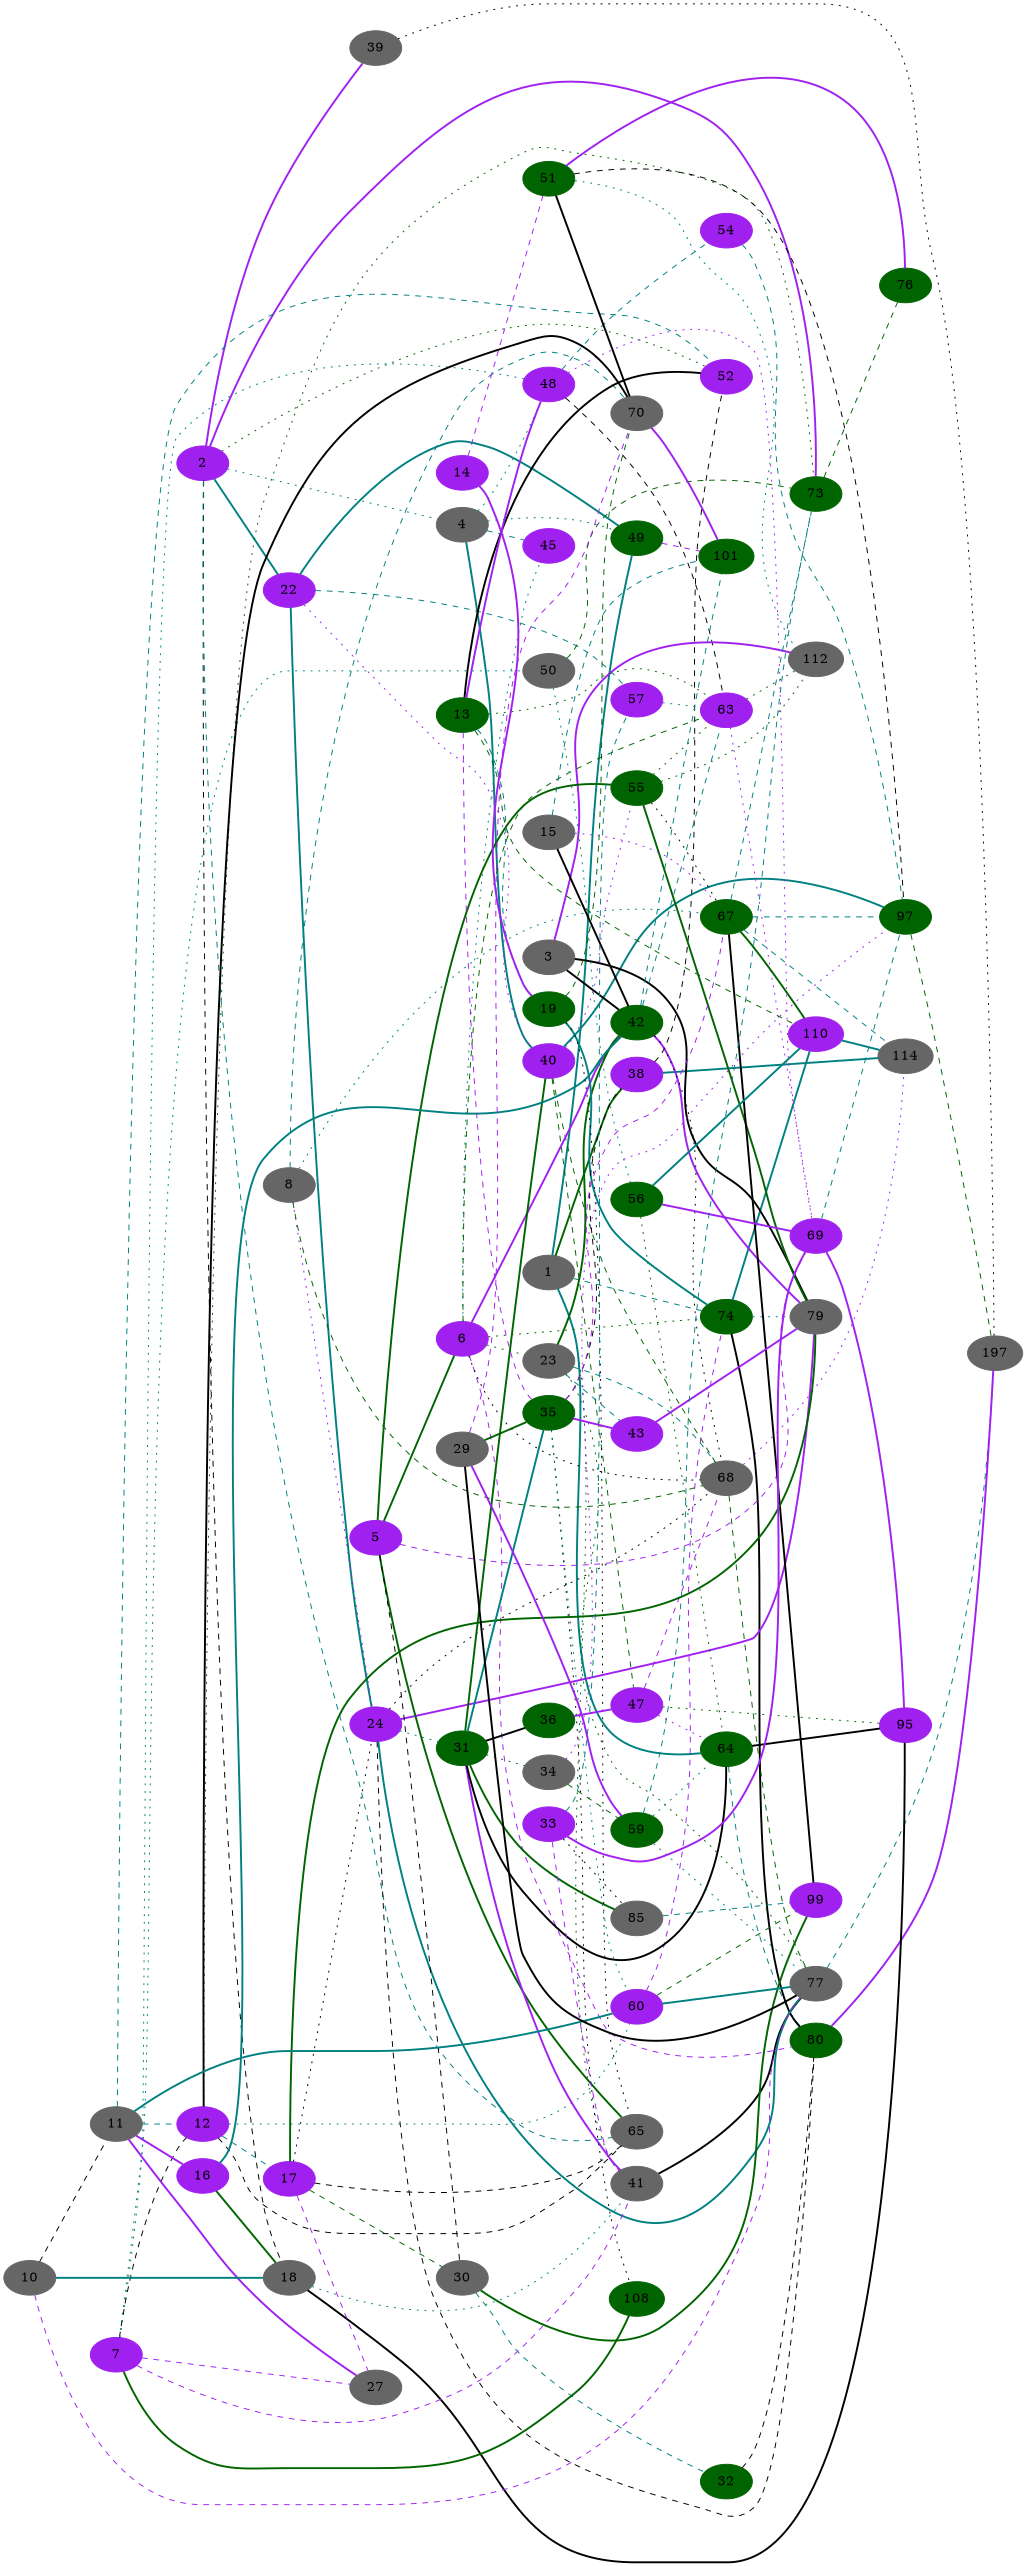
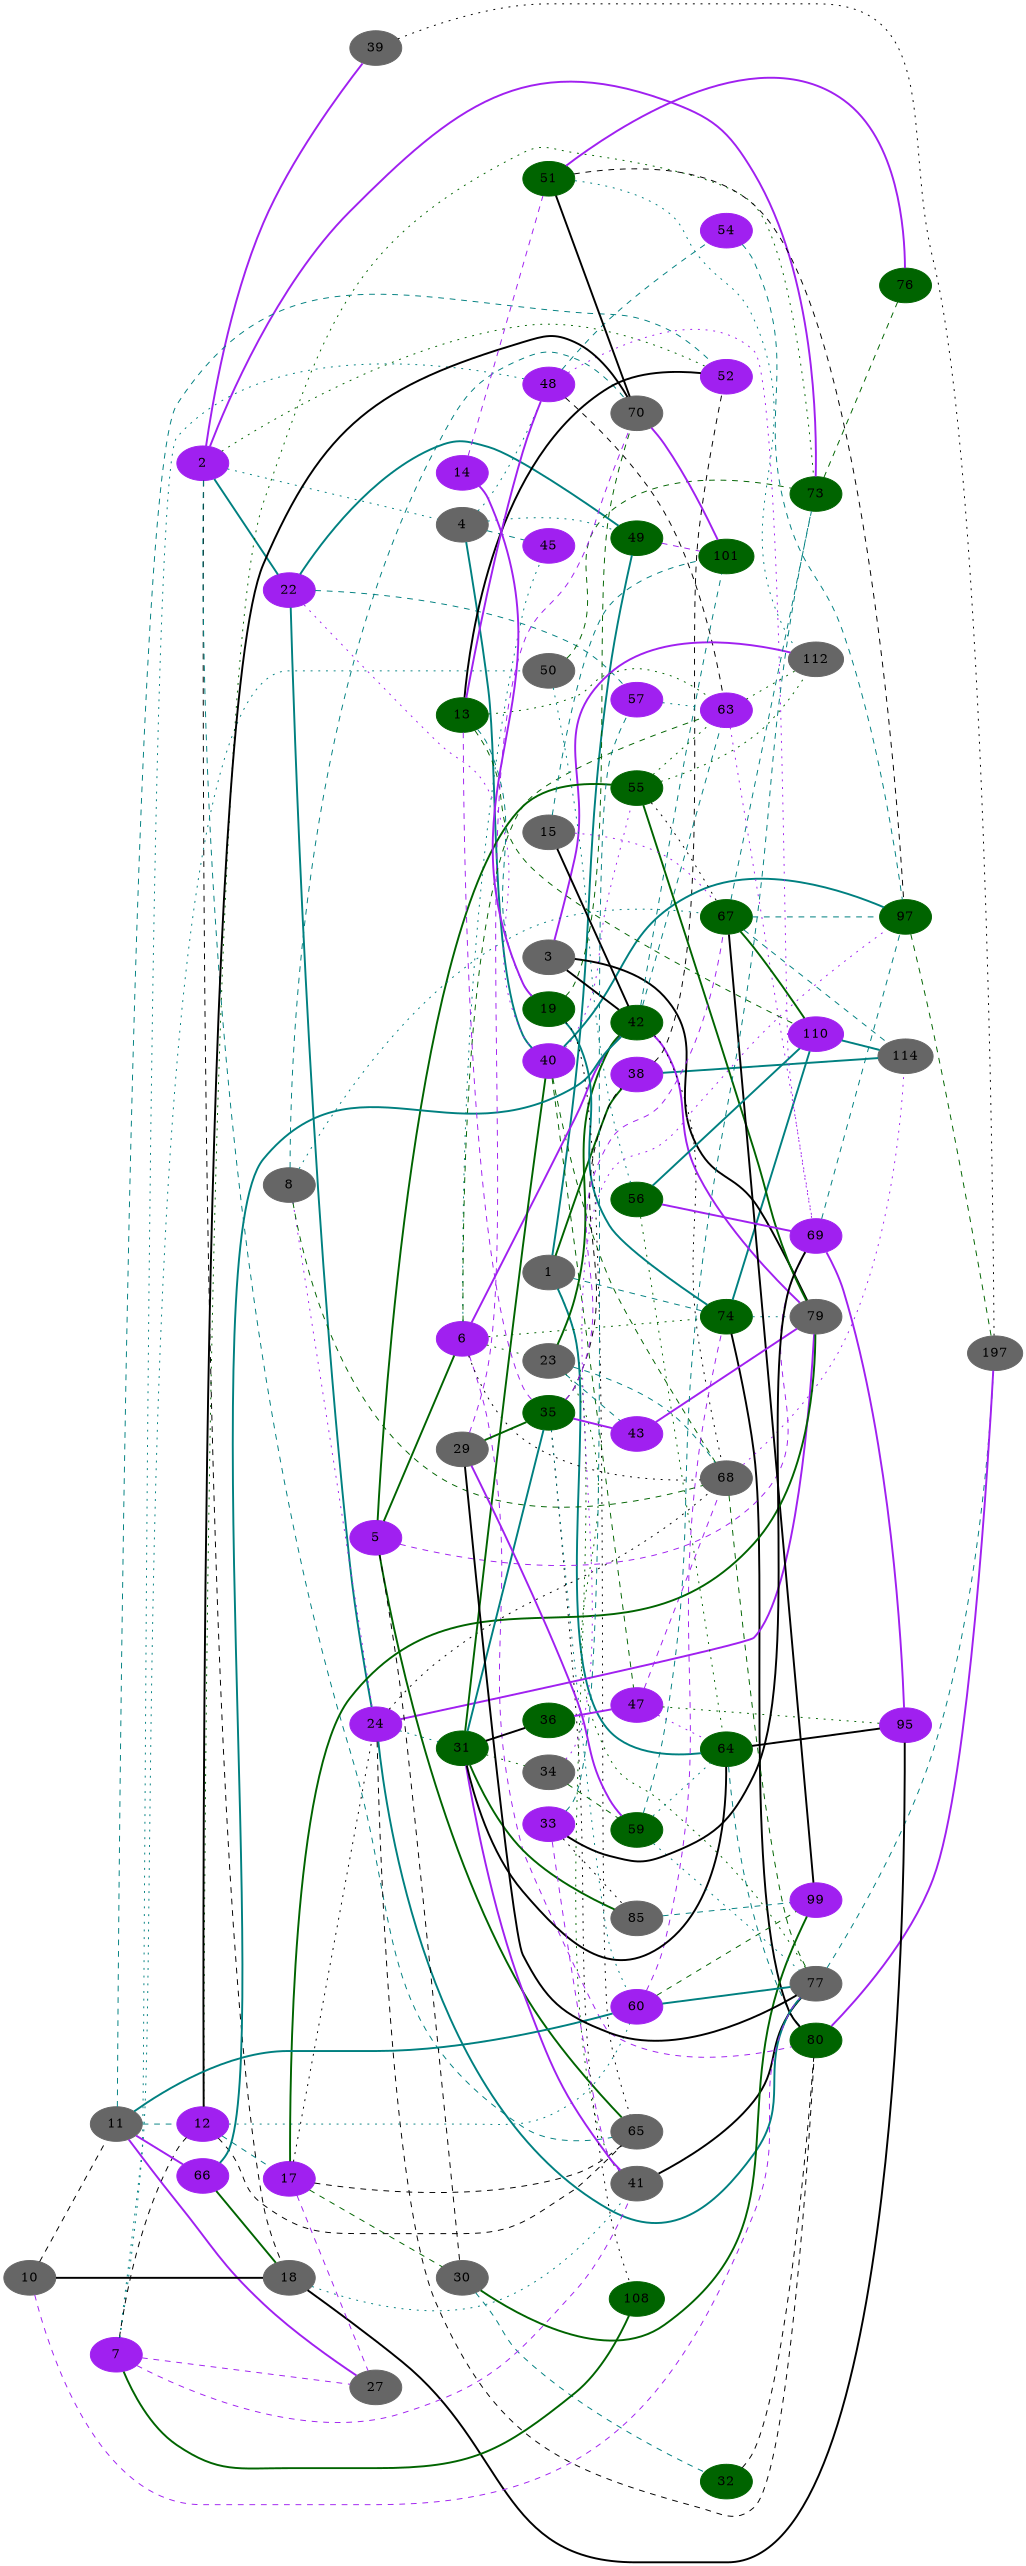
edge "69" -- "33": color purple -> black
node "16": label "16" -> "66"
edge "10" -- "18": color teal -> black
